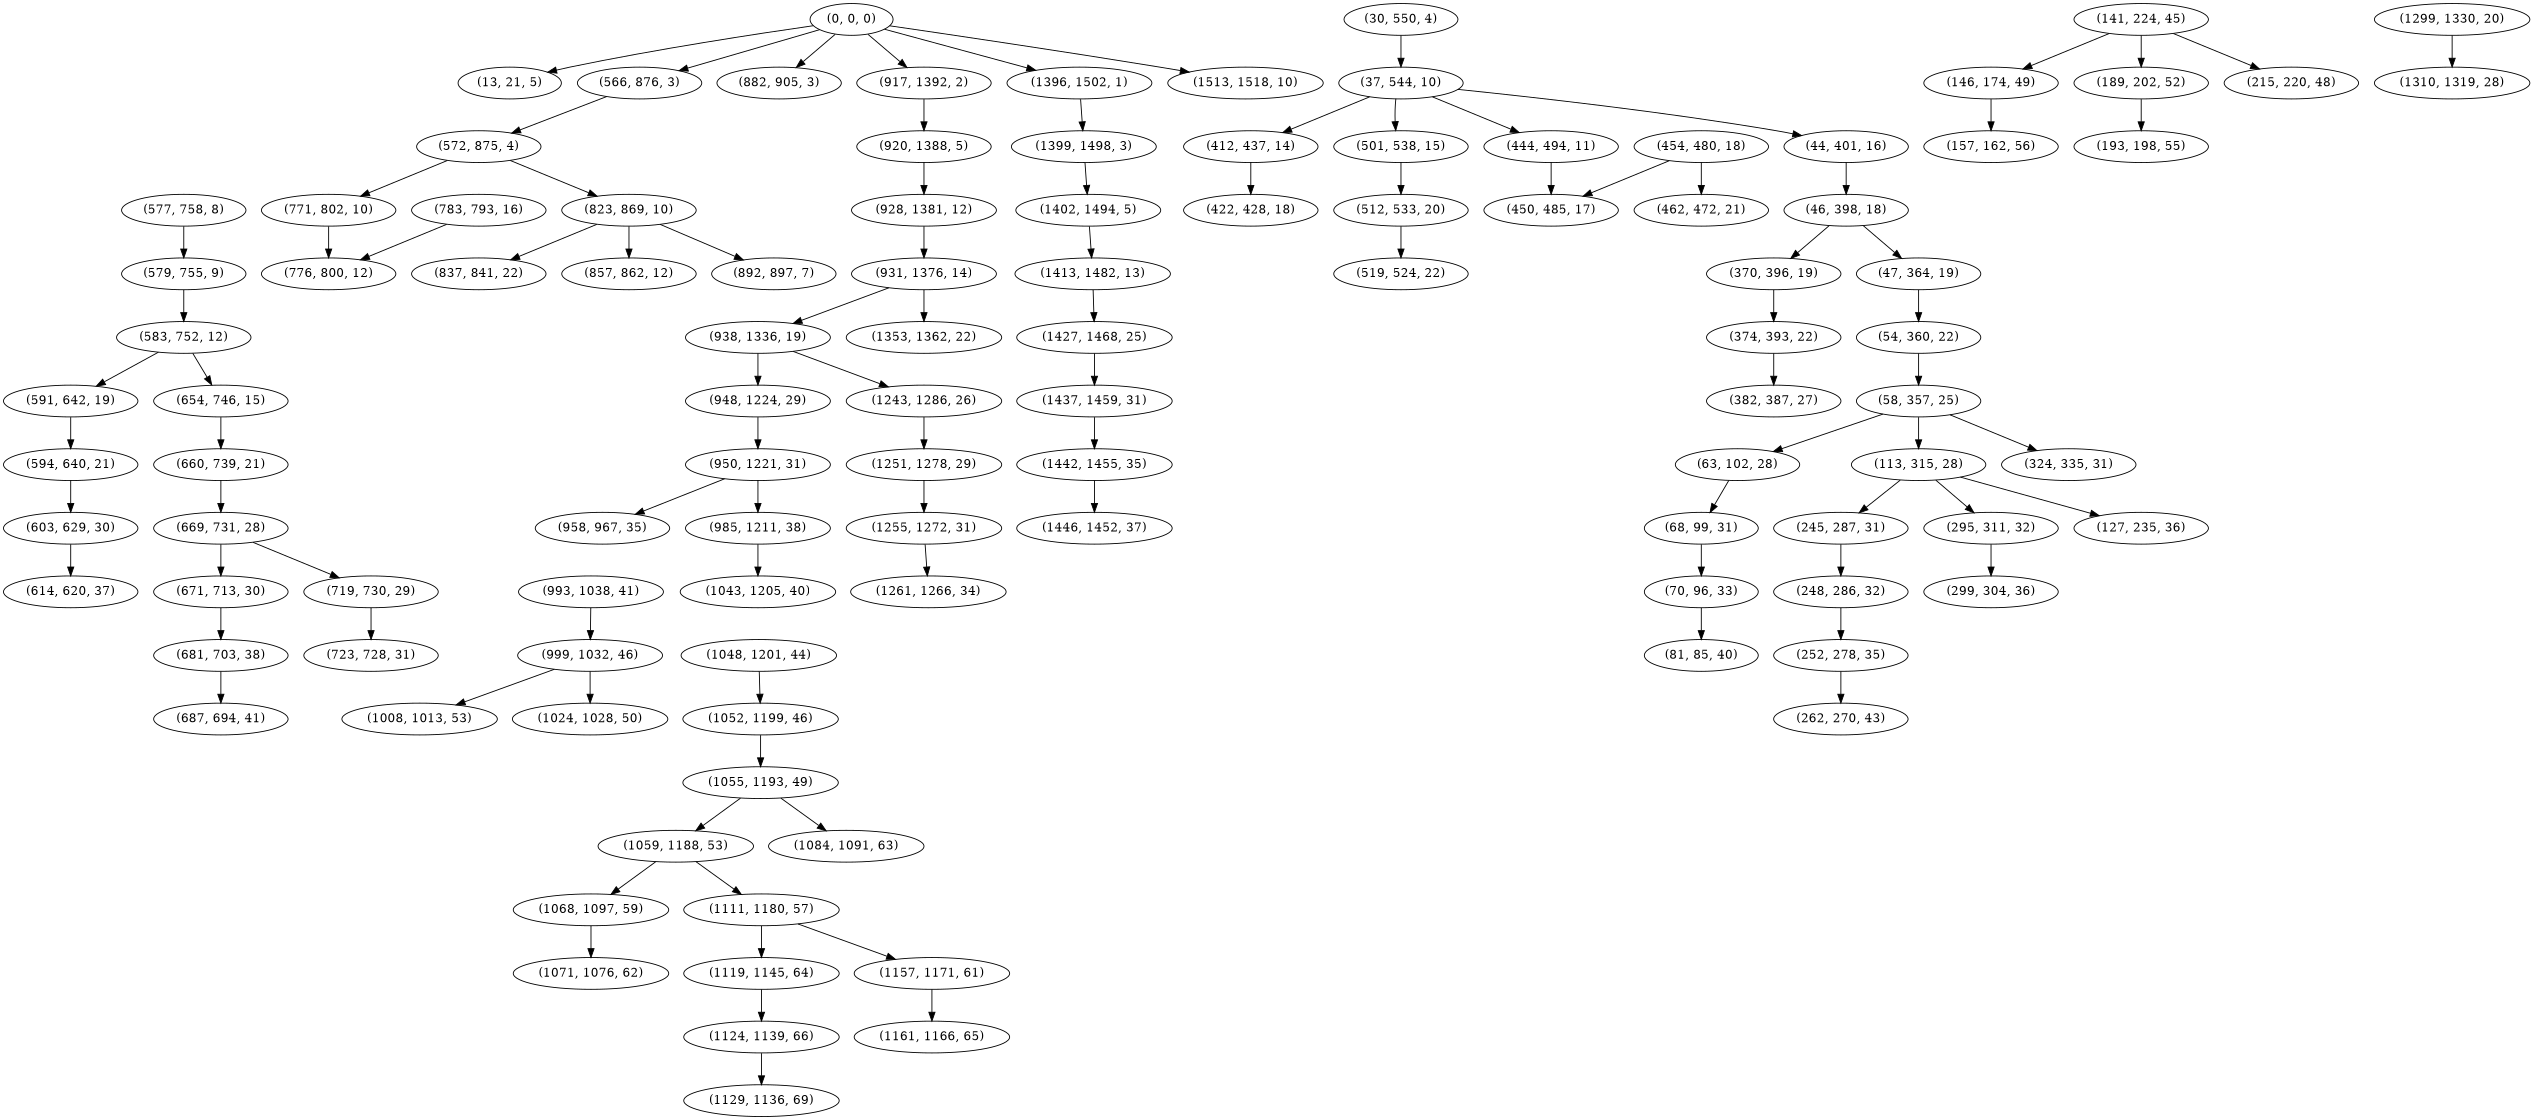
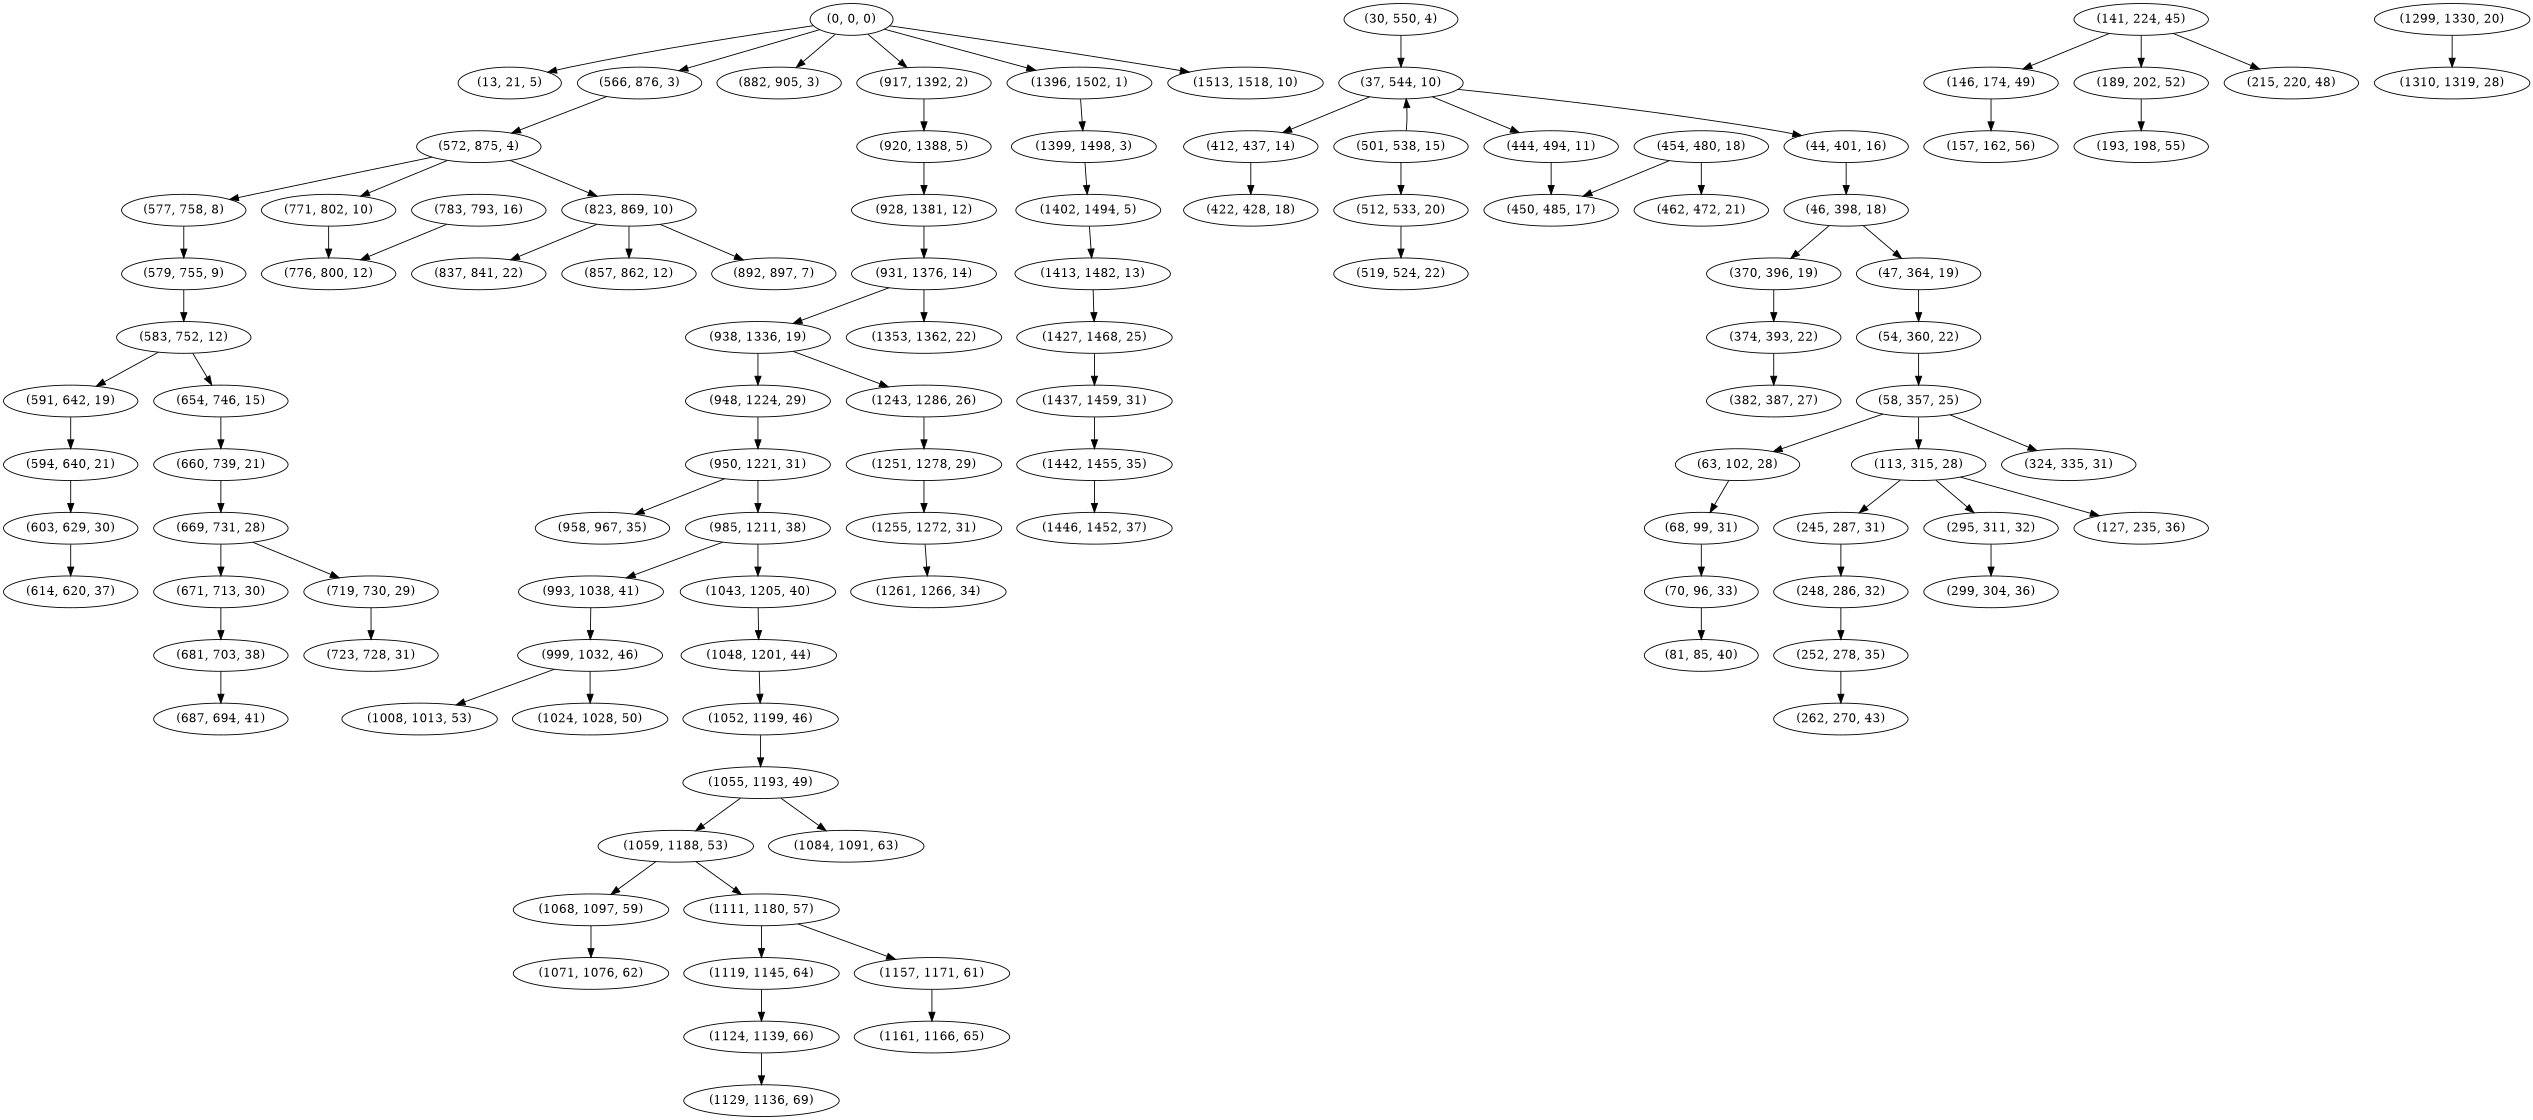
edge "(37, 544, 10)" -> "(501, 538, 15)": reversed
edge "(572, 875, 4)" -> "(577, 758, 8)": added
edge "(985, 1211, 38)" -> "(993, 1038, 41)": added
edge "(1043, 1205, 40)" -> "(1048, 1201, 44)": added
